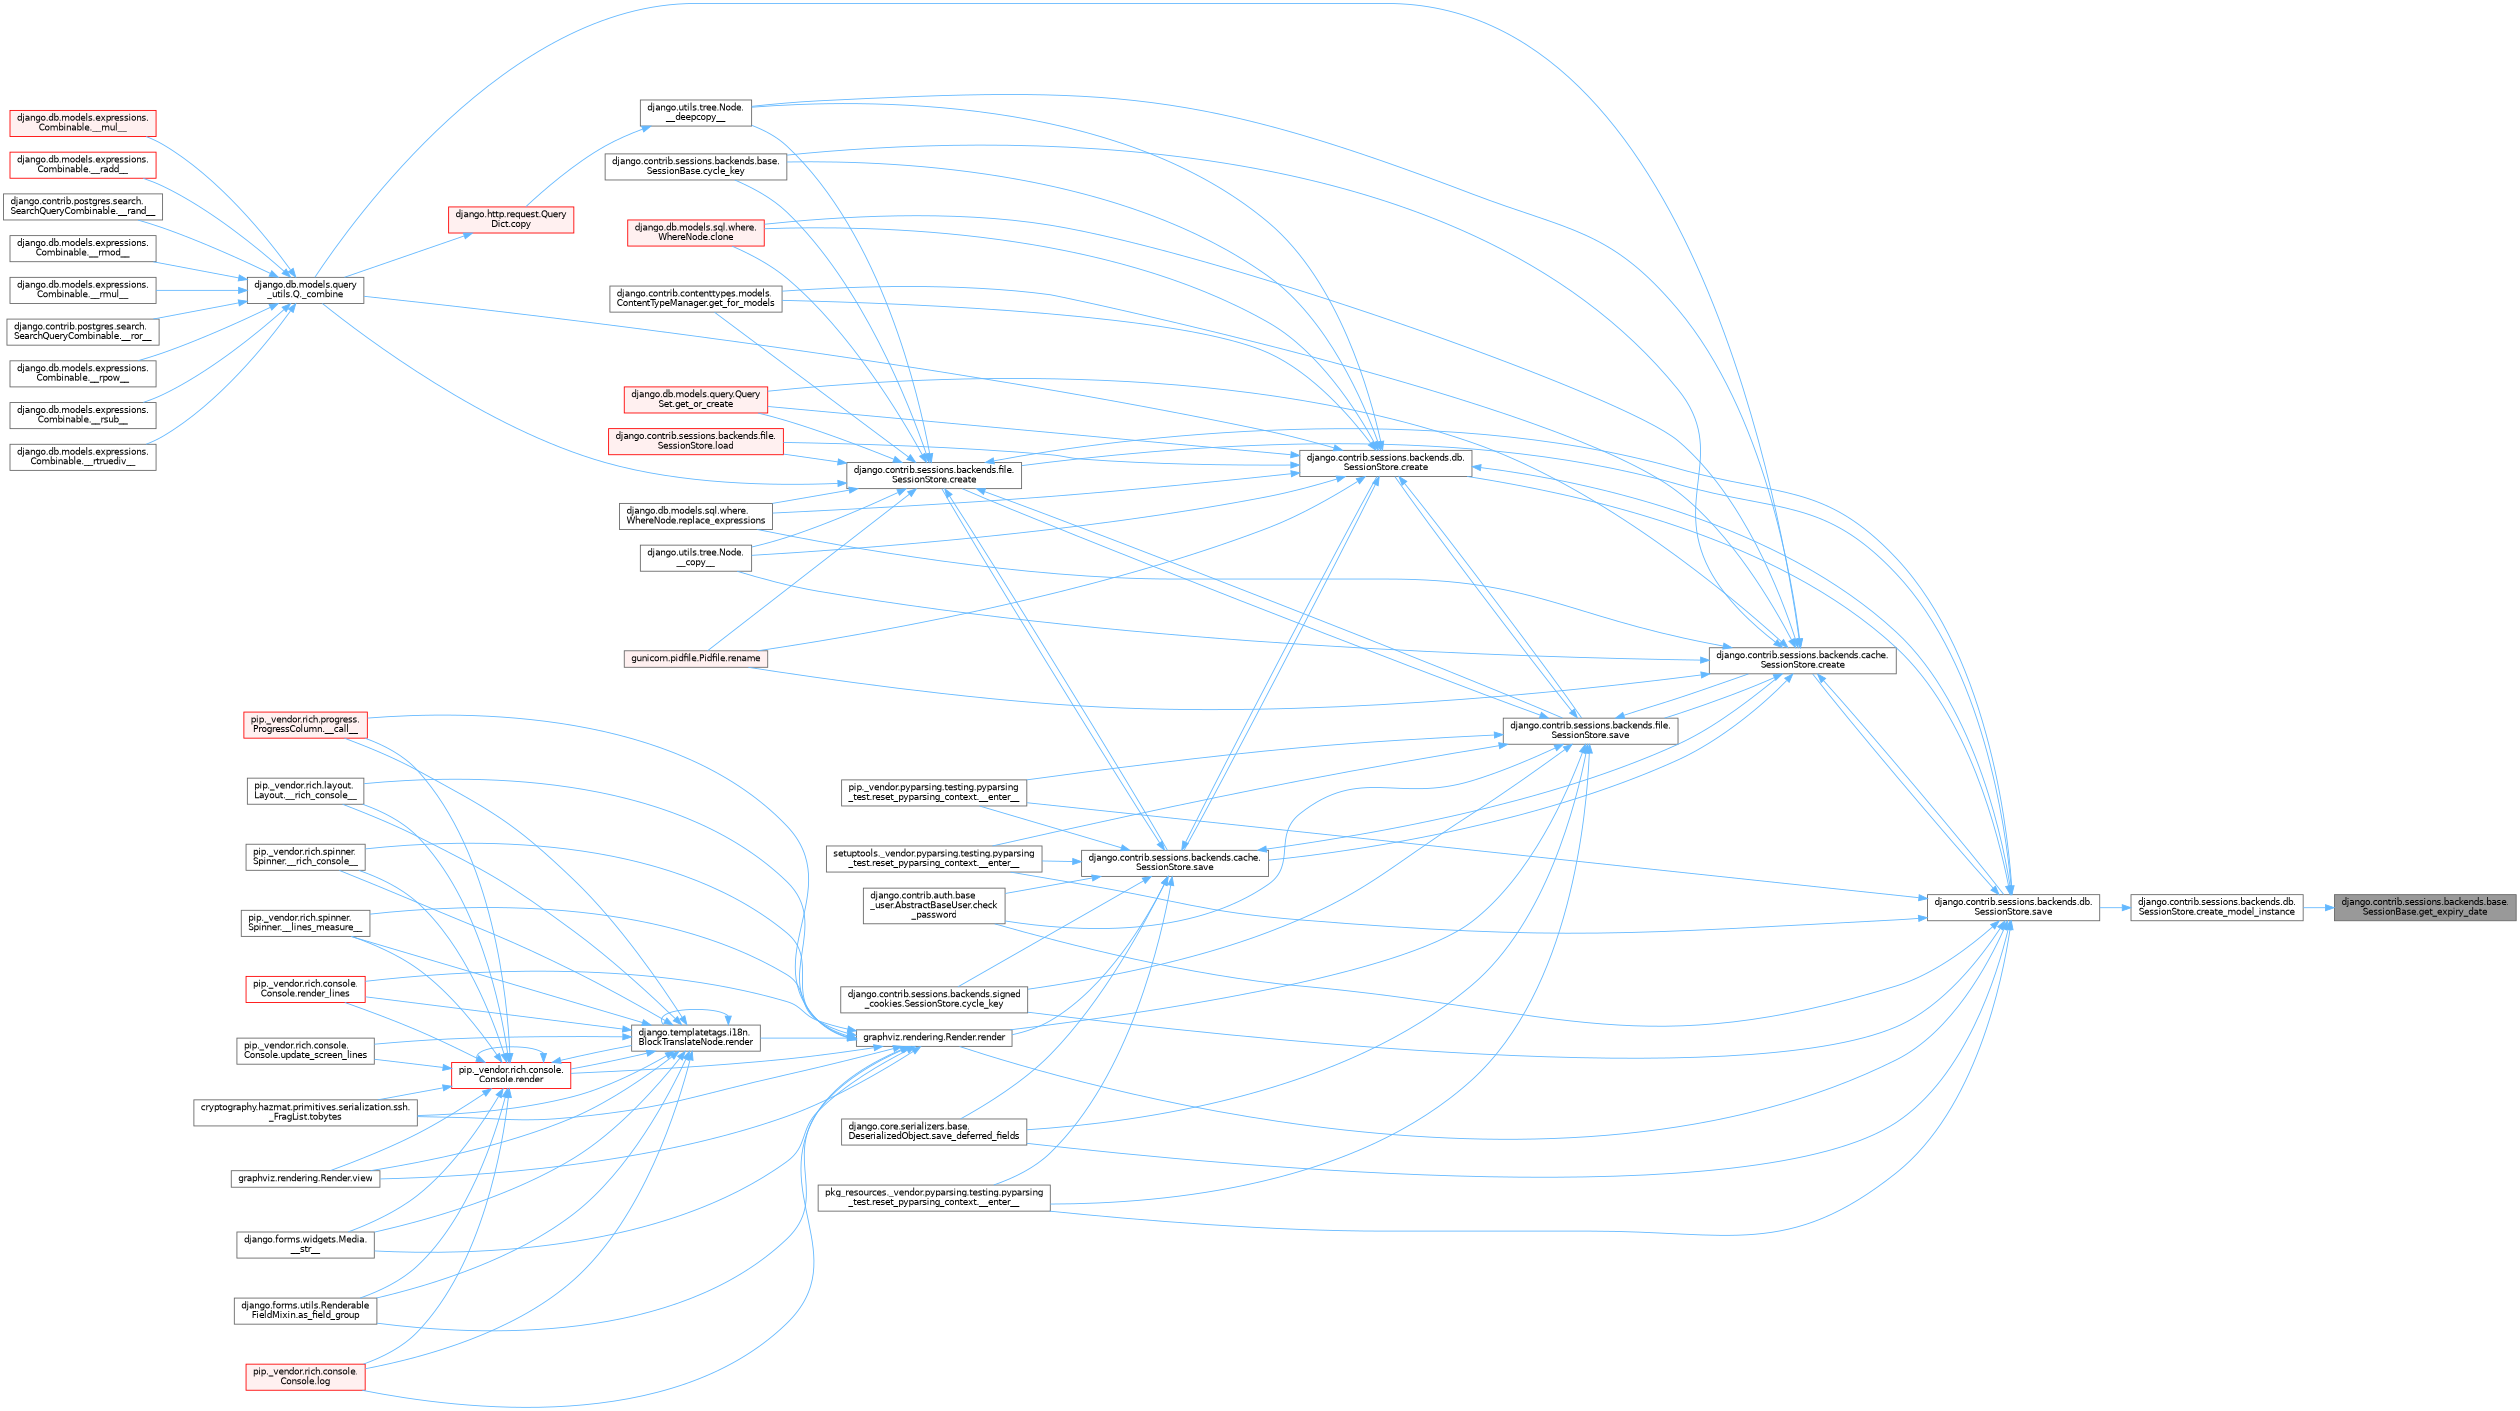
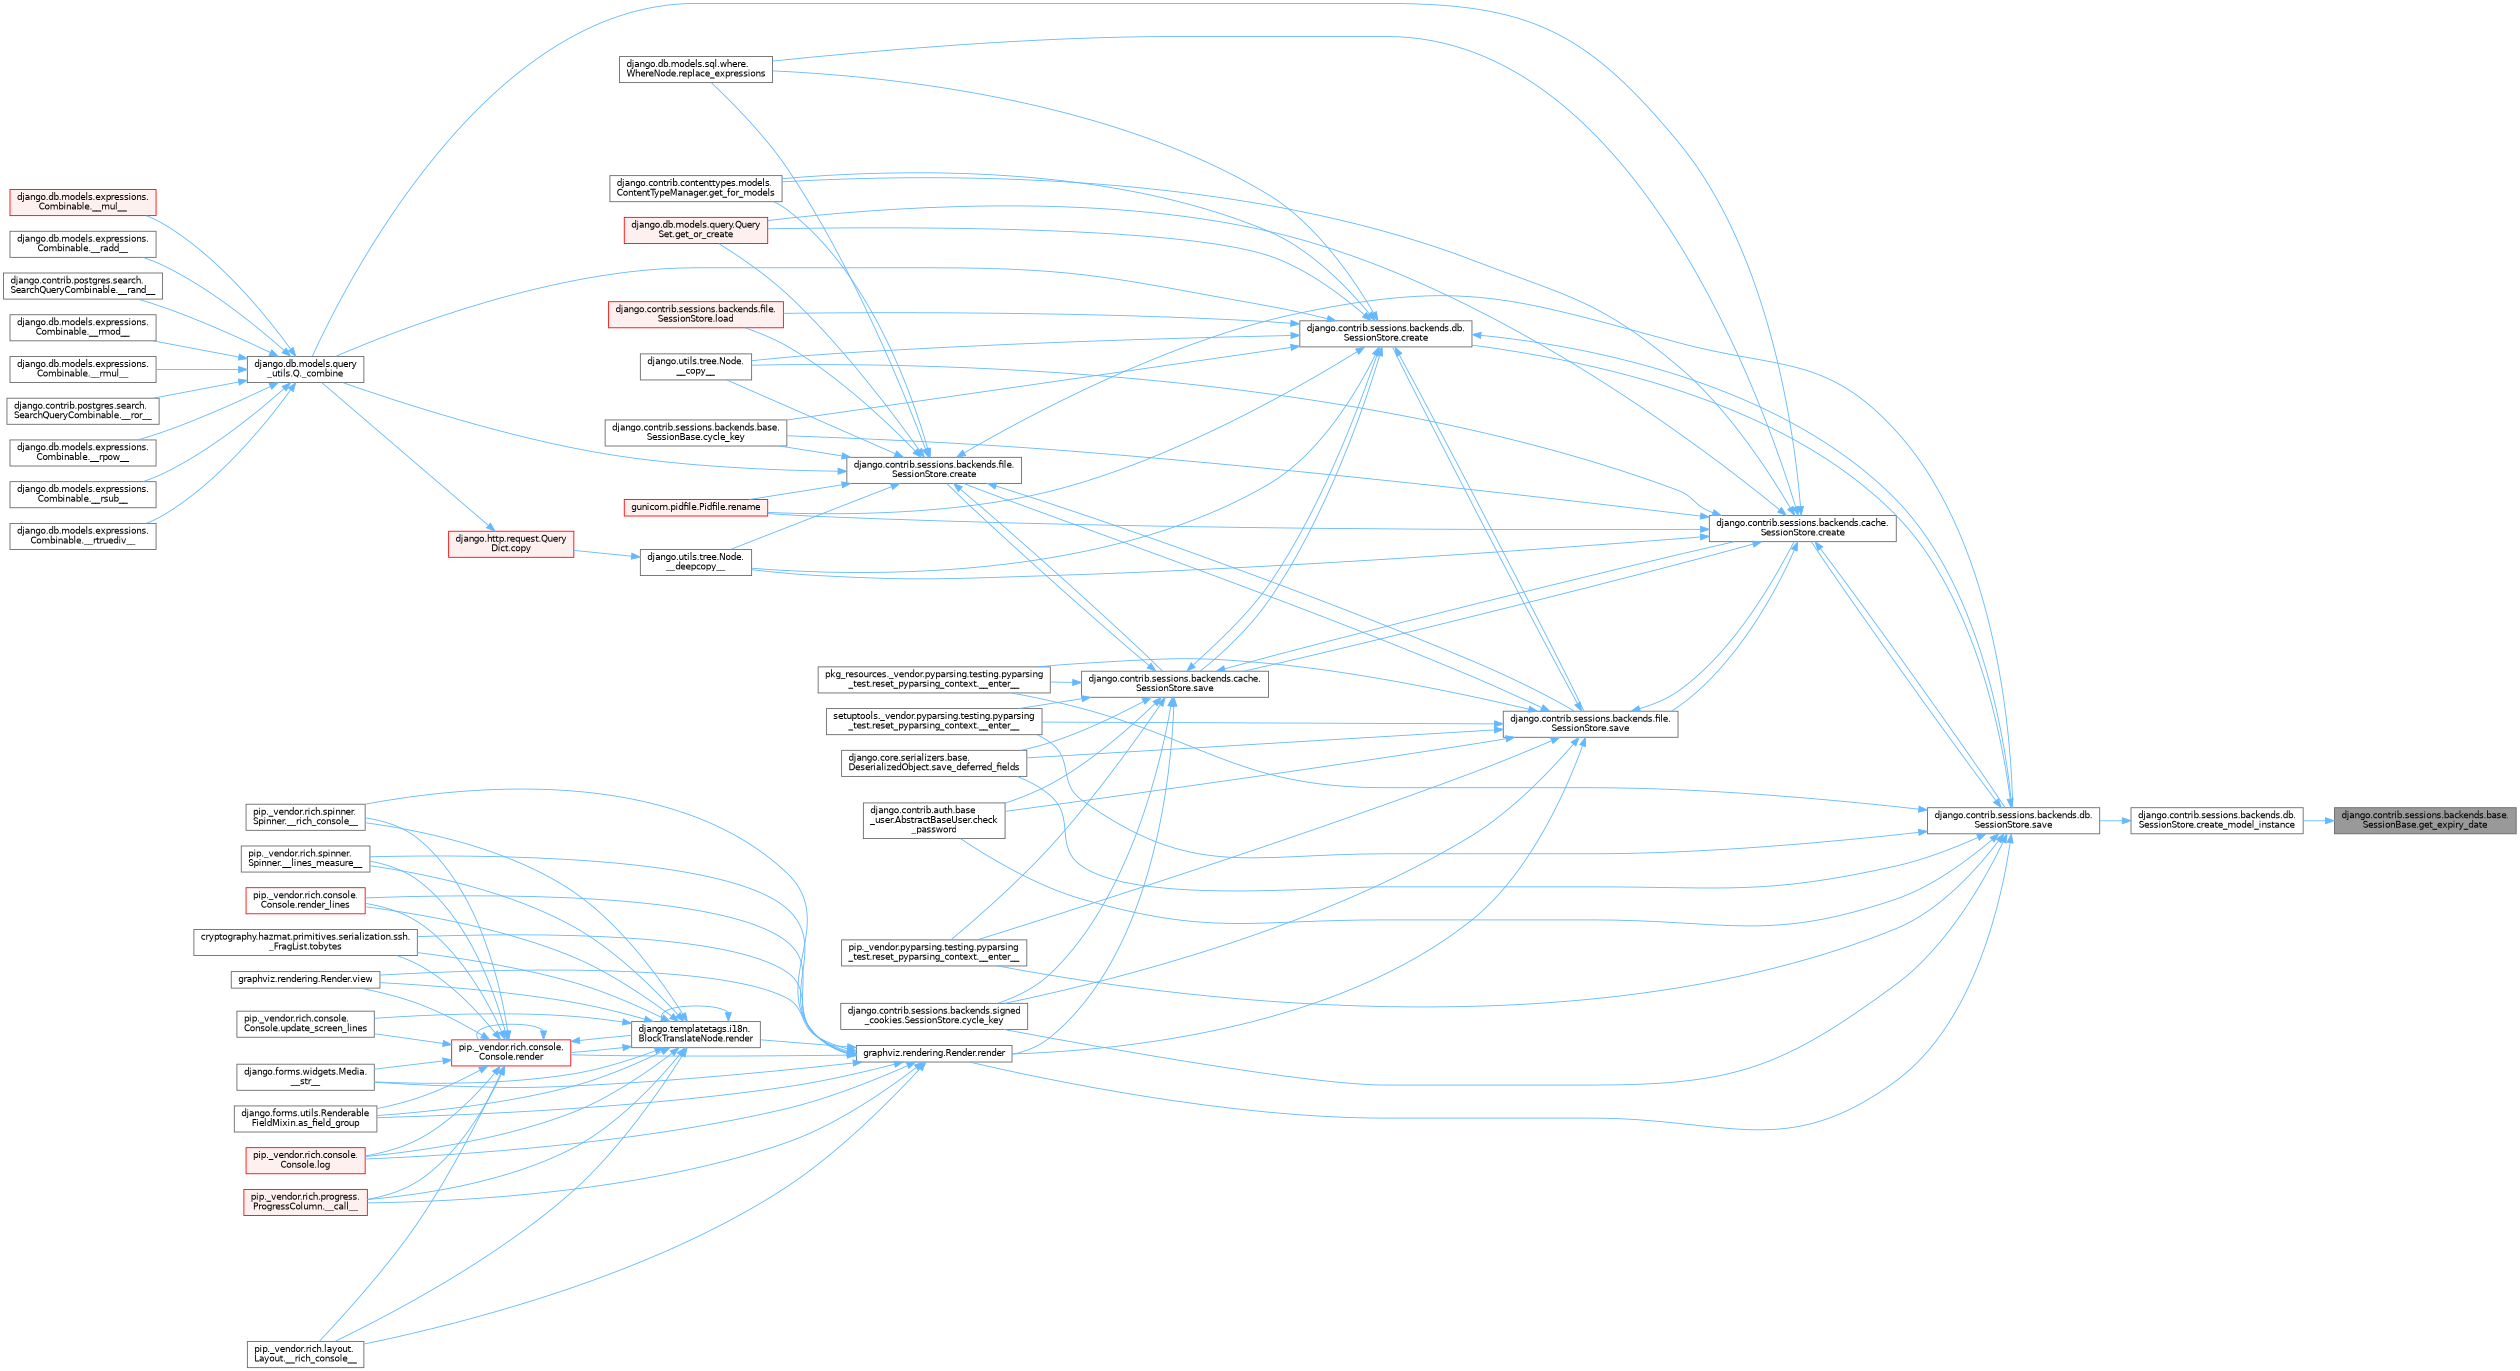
node "django.db.models.expressions. Combinable.__radd__": color red -> grey40
node "django.db.models.sql.where. WhereNode.clone": removed
edge "django.contrib.sessions.backends.file. SessionStore.create" -> "django.contrib.sessions.backends.db. SessionStore.save": removed
node "gunicorn.pidfile.Pidfile.rename": color grey40 -> red
